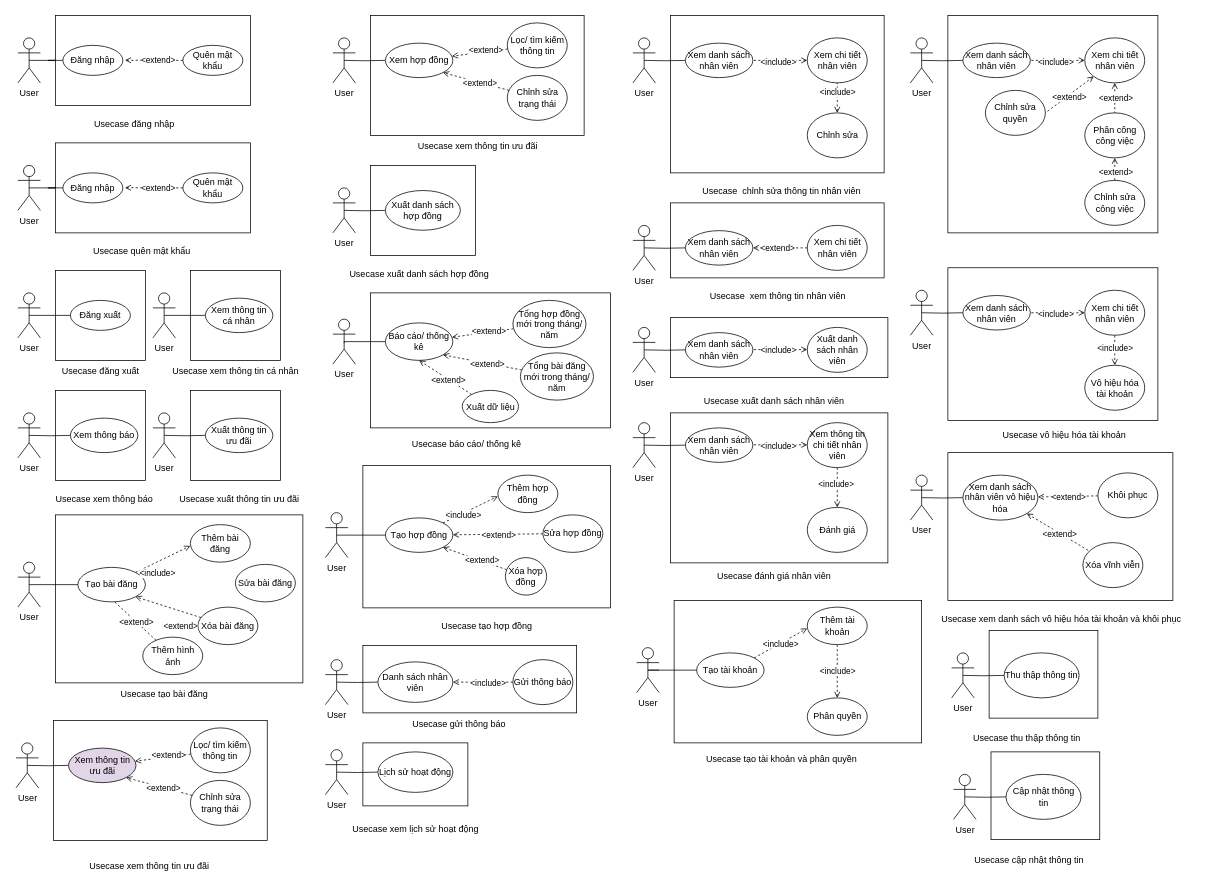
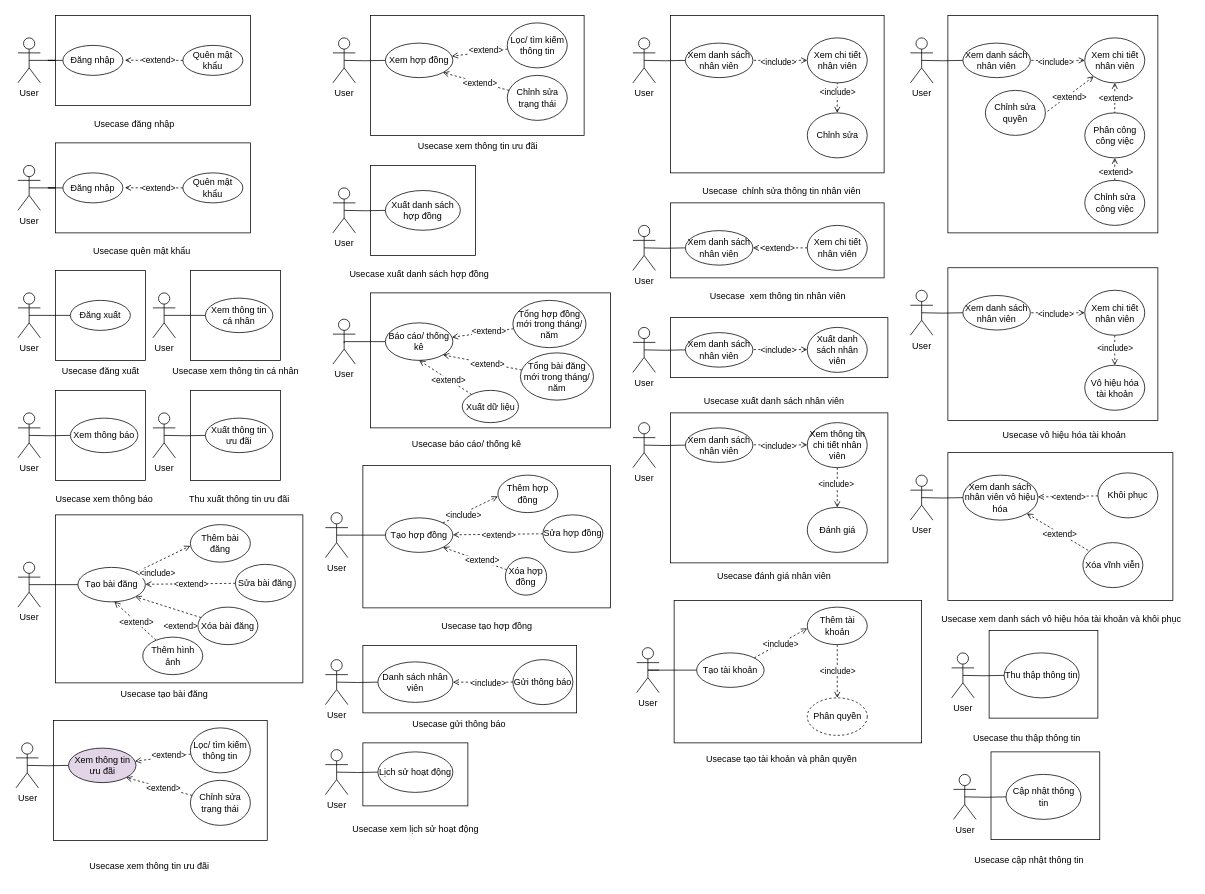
node "Usecase xuất thông tin ưu đãi": label "Usecase xuất thông tin ưu đãi" -> "Thu xuất thông tin ưu đãi"
edge "Sửa bài đăng" -> "Tạo bài đăng": added, label "<extend>"
edge "Tạo bài đăng" -- "Thêm hình ảnh": arrowhead none -> open
node "Phân quyền": style solid -> dashed
